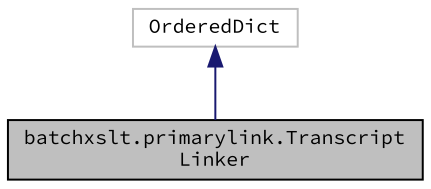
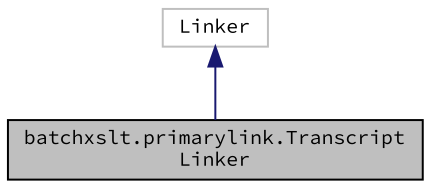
node "OrderedDict": label "OrderedDict" -> "Linker"
